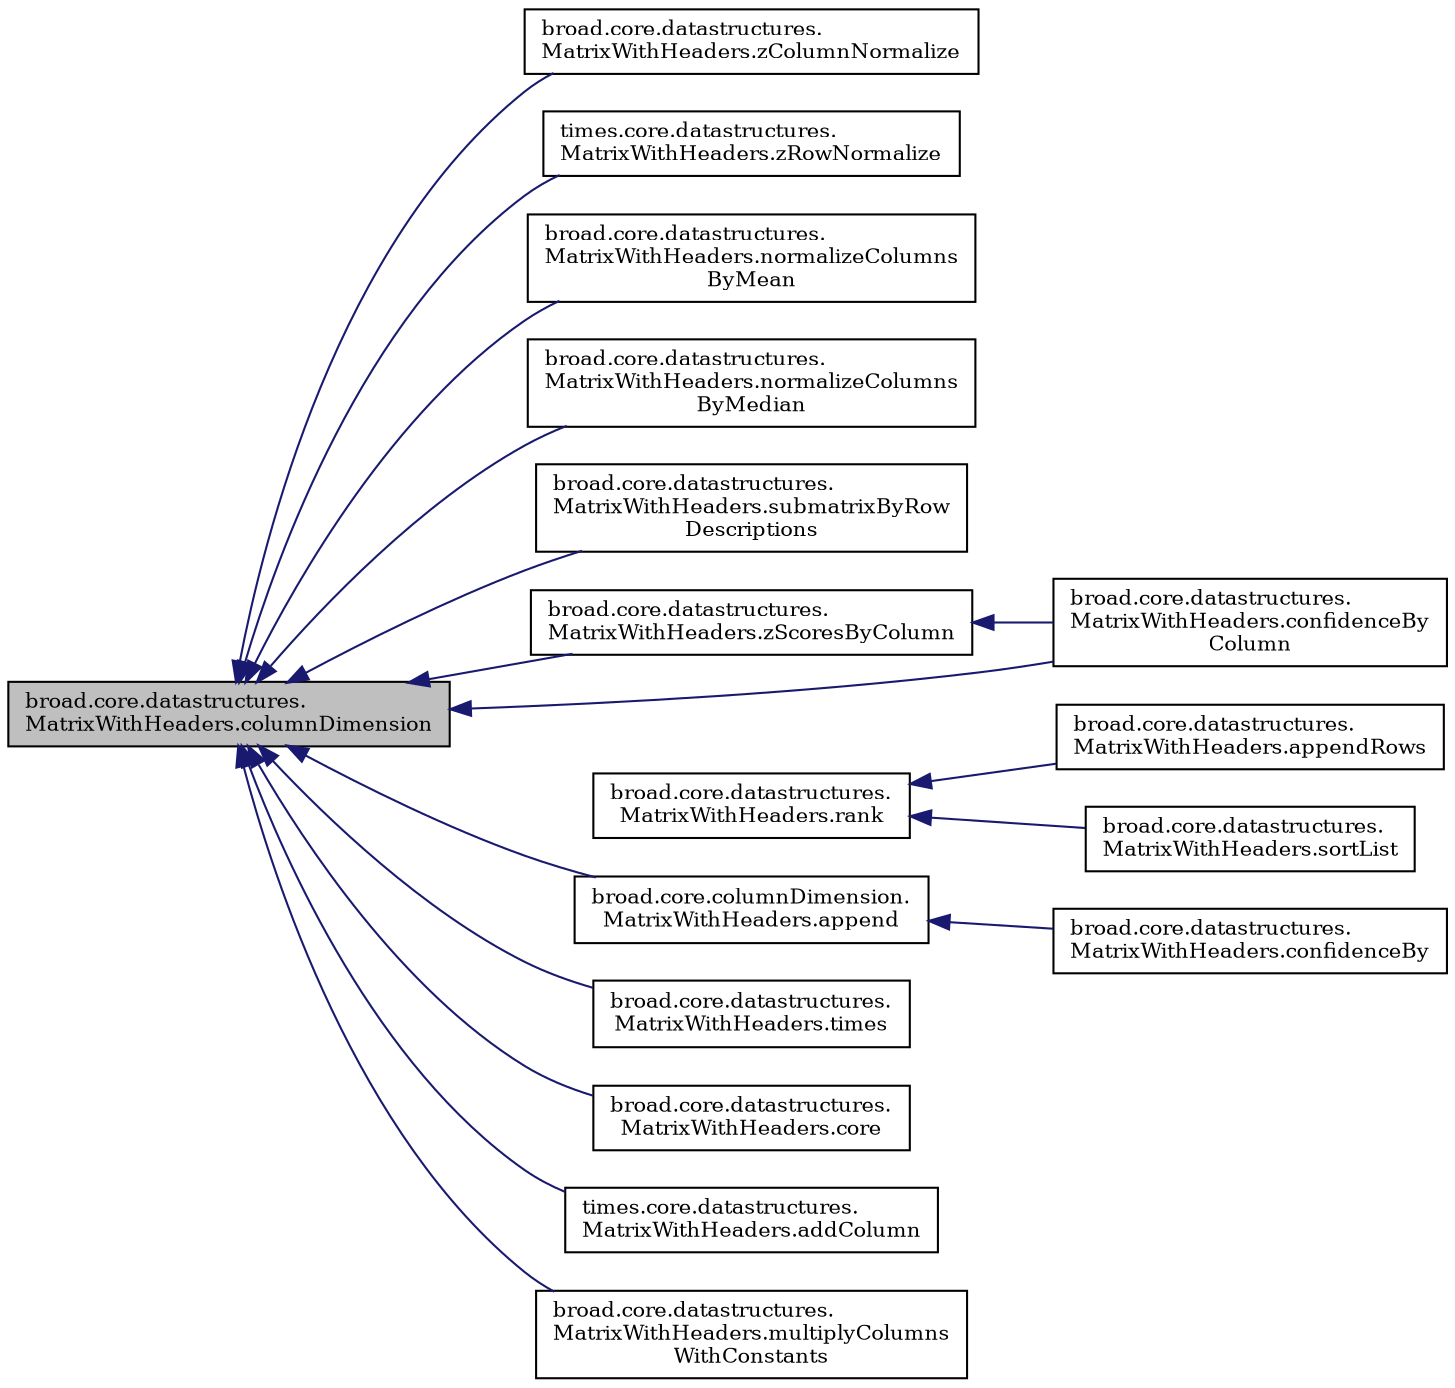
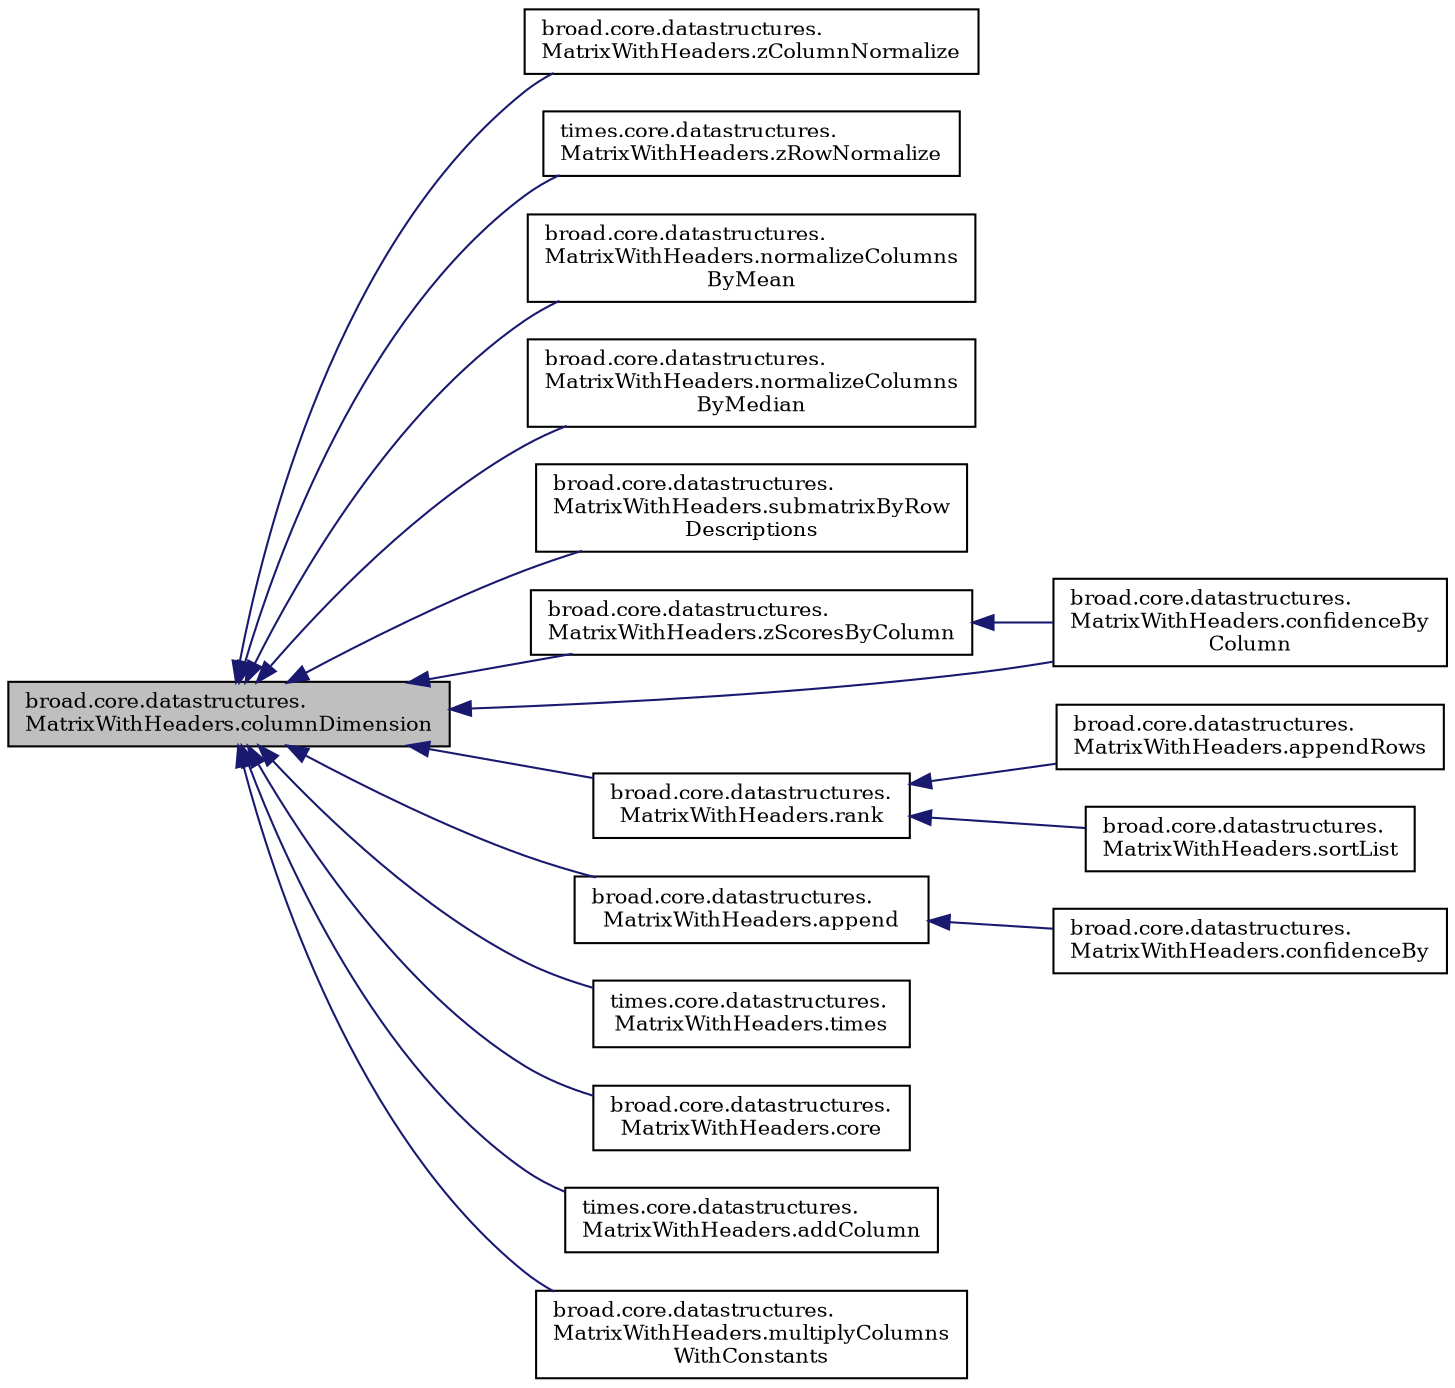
edge "broad.core.datastructures. MatrixWithHeaders.rank" -> "broad.core.datastructures. MatrixWithHeaders.columnDimension": added
node "broad.core.columnDimension. MatrixWithHeaders.append": label "broad.core.columnDimension. MatrixWithHeaders.append" -> "broad.core.datastructures. MatrixWithHeaders.append"
node "broad.core.datastructures. MatrixWithHeaders.times": label "broad.core.datastructures. MatrixWithHeaders.times" -> "times.core.datastructures. MatrixWithHeaders.times"
